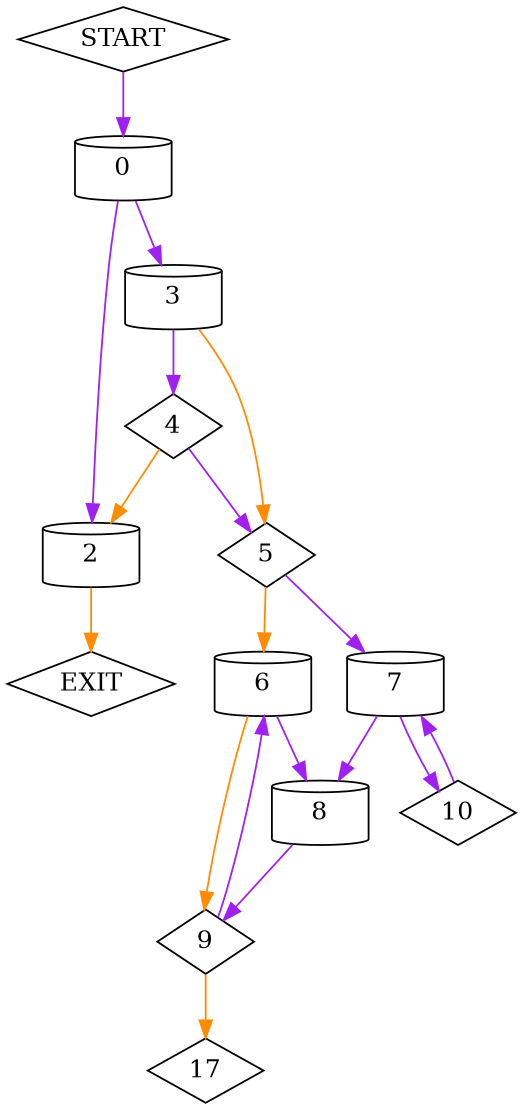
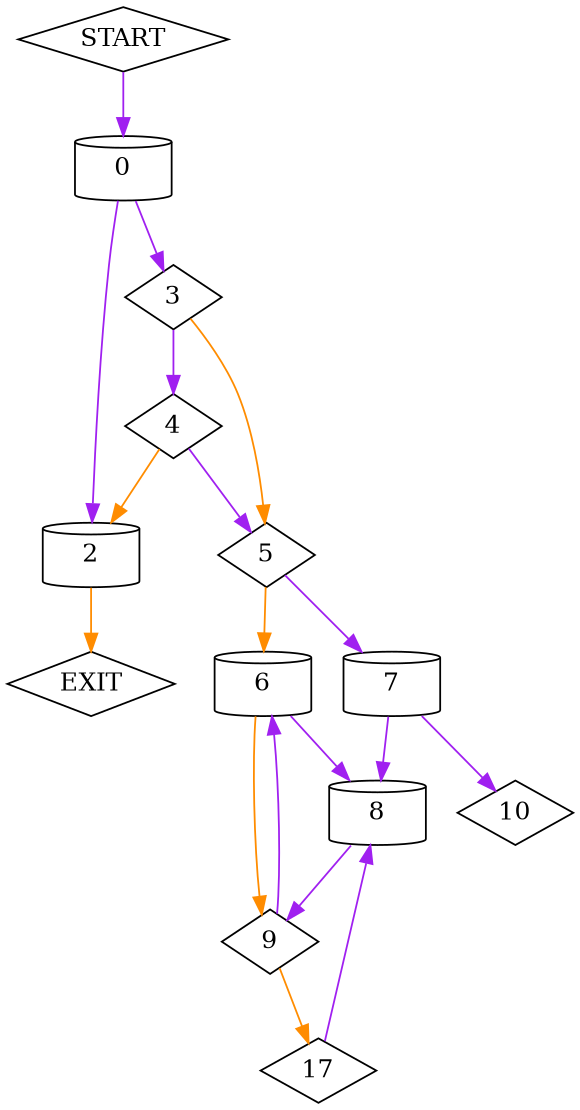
node "3": shape cylinder -> diamond
edge "10" -> "7": removed
edge "17" -> "8": added
